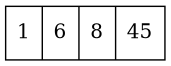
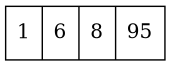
node "1": text "45" -> "95"
